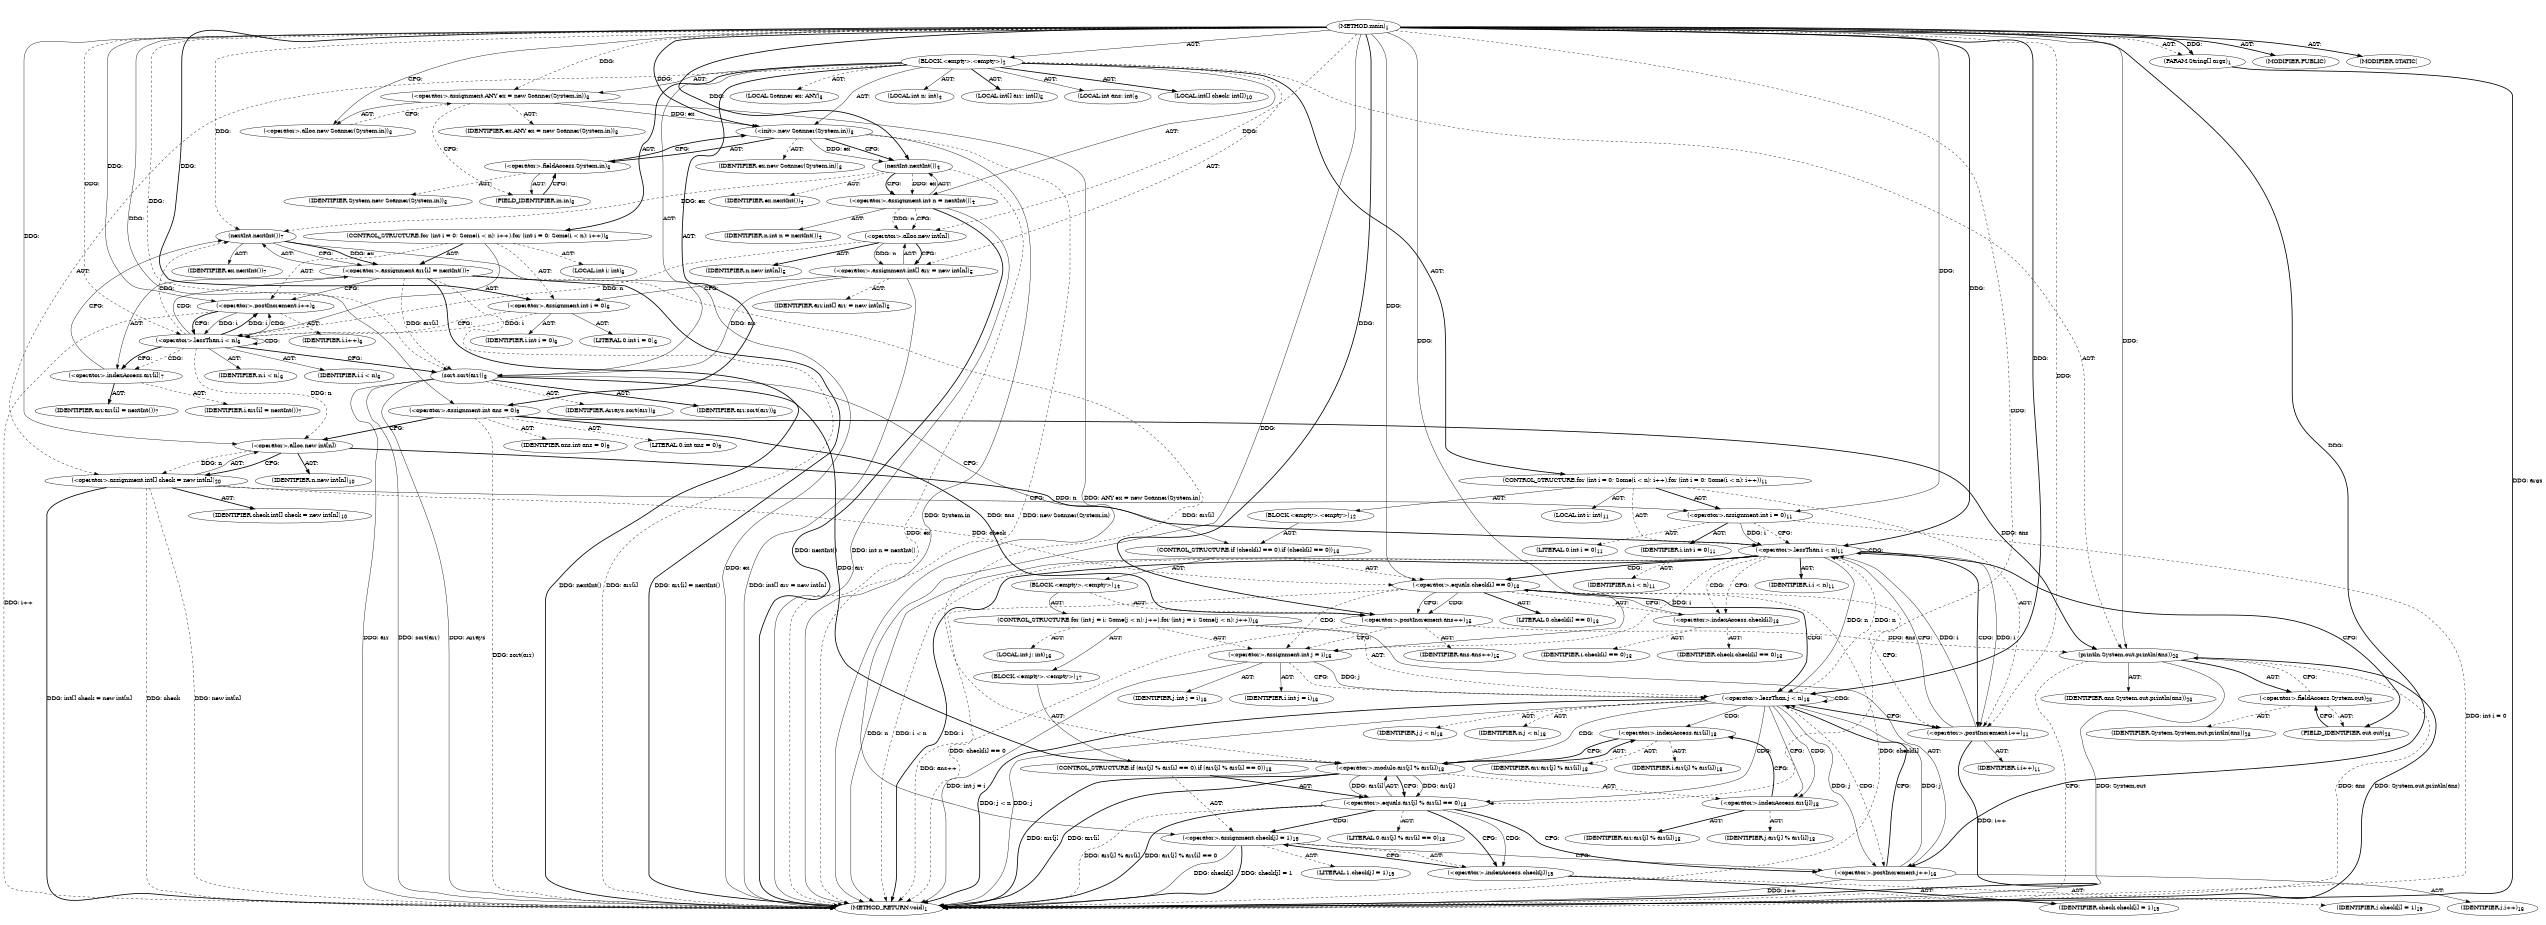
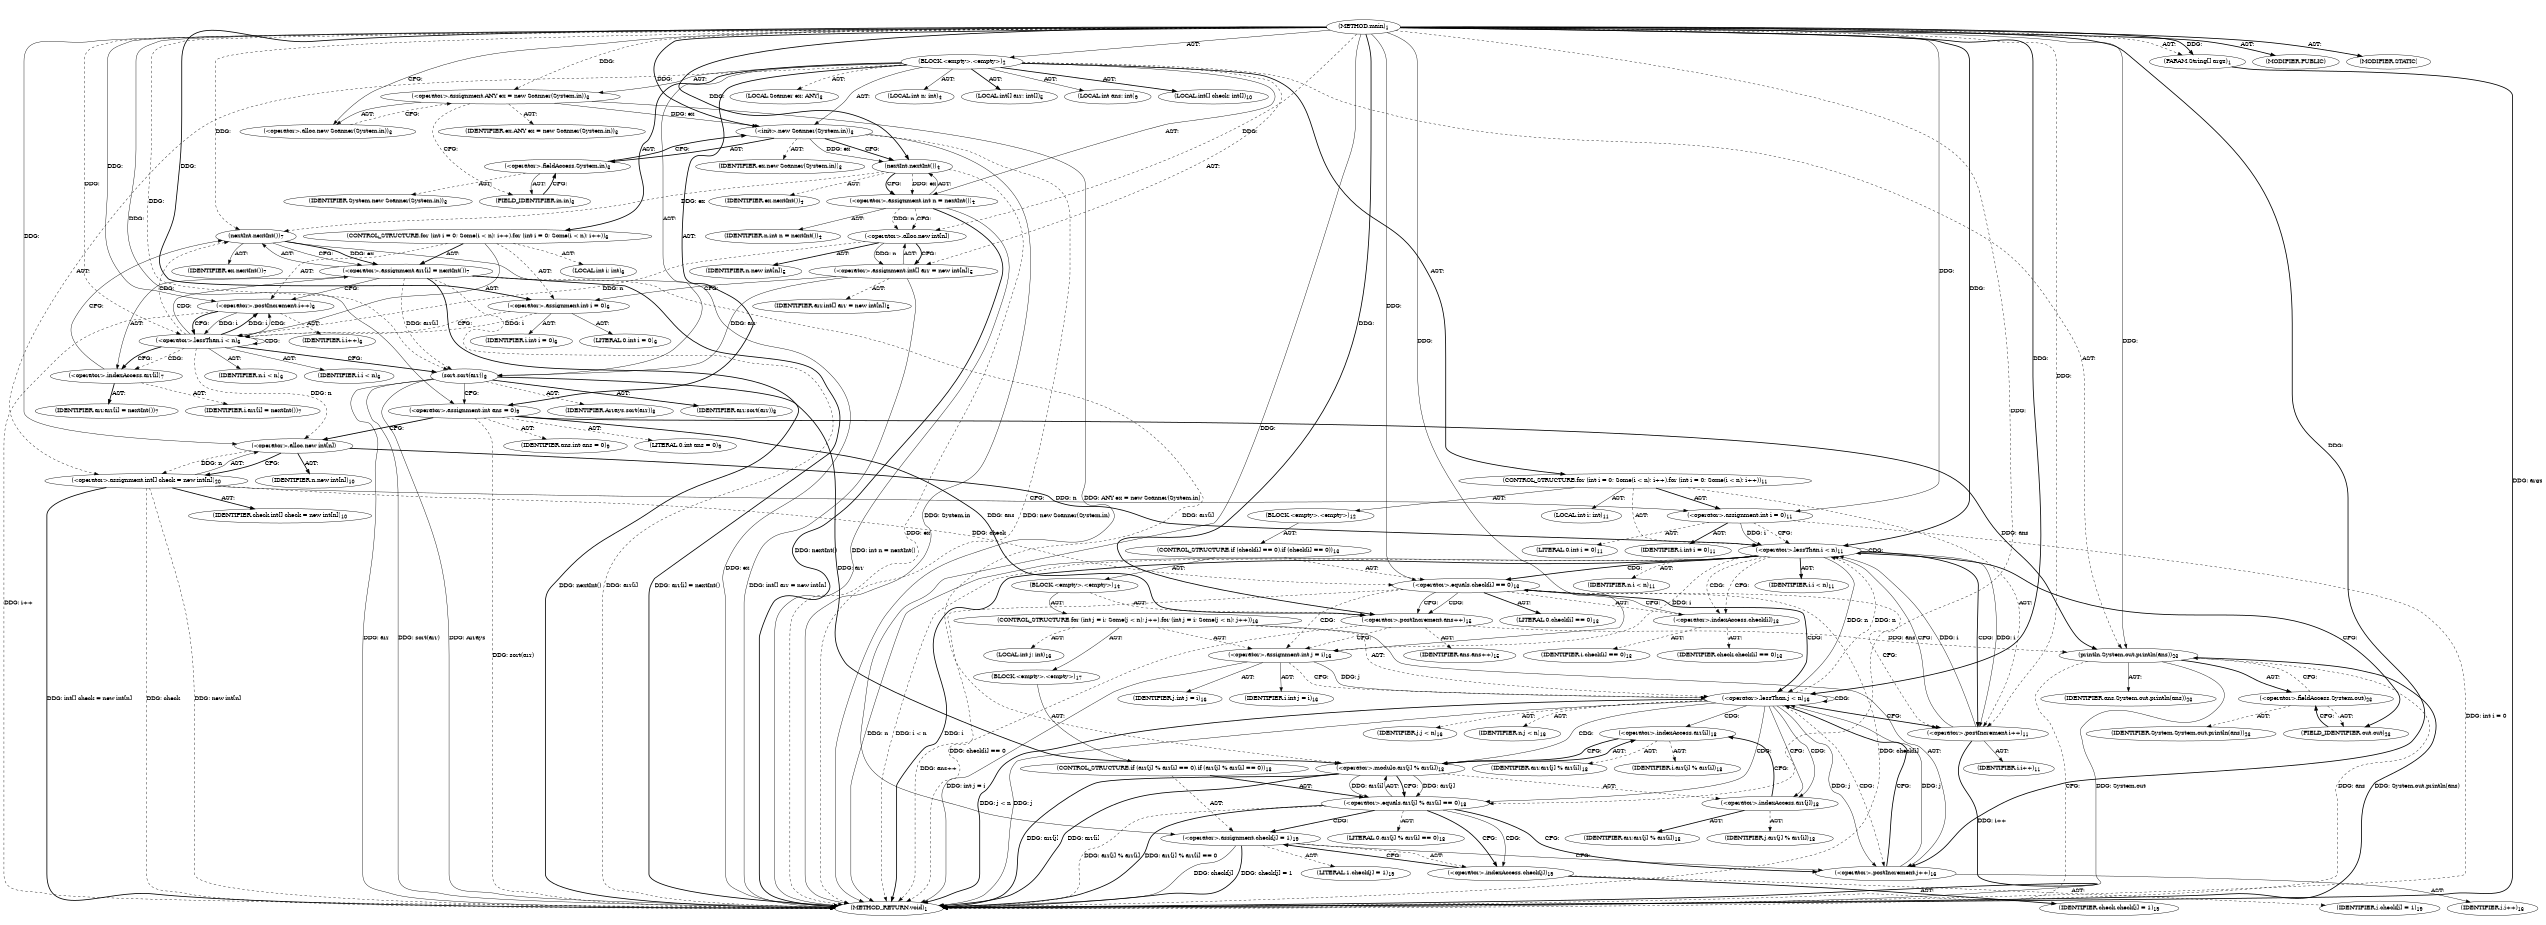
edge "(sort,sort(arr))" -> "(CONTROL_STRUCTURE,if (check[i] == 0),if (check[i] == 0))": now "(sort,sort(arr))" -> "(<operator>.assignment,int ans = 0)"
edge "(<operator>.postIncrement,j++)" -> "(METHOD_RETURN,void)": removed, label "DDG: j++"
